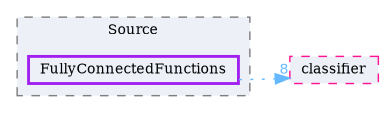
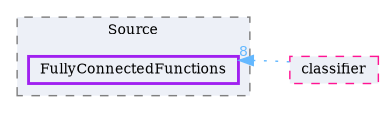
edge "FullyConnectedFunctions" -> "classifier": reversed
